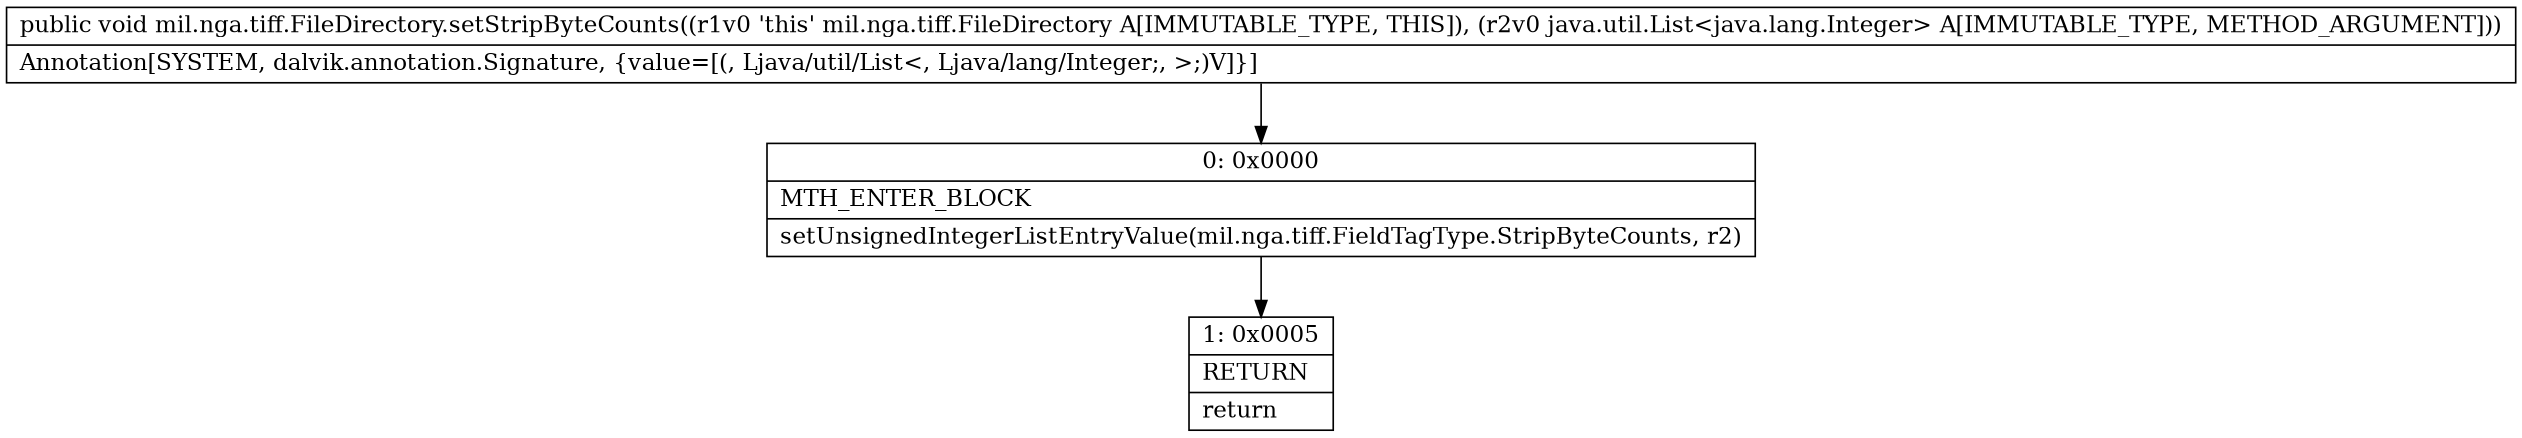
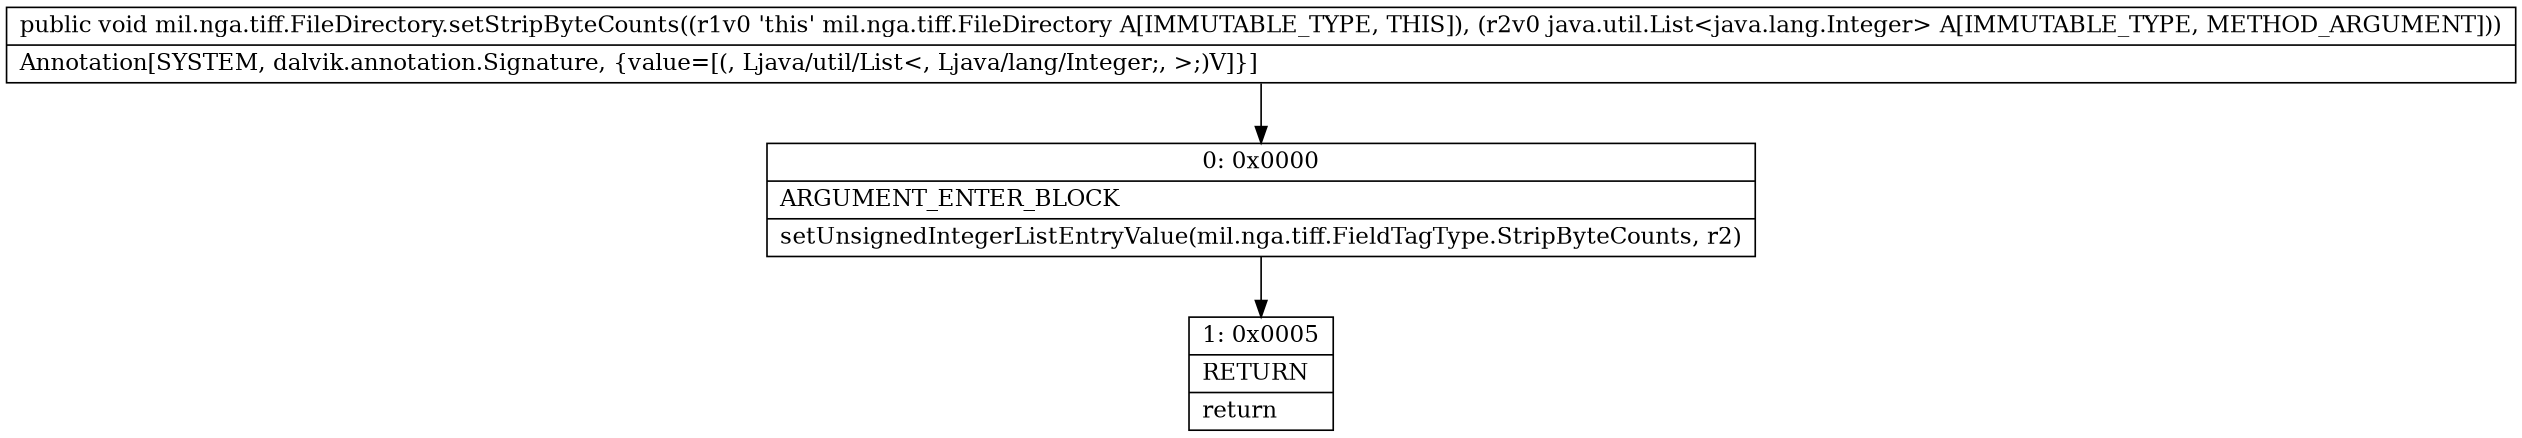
node "0: 0x0000": text "MTH_ENTER_BLOCK" -> "ARGUMENT_ENTER_BLOCK"
